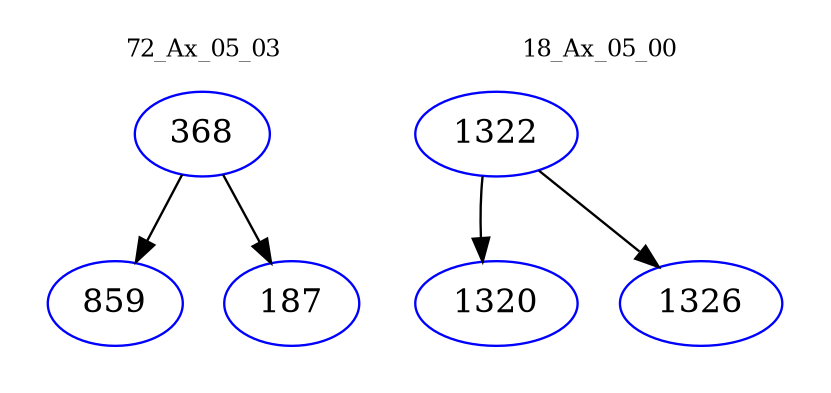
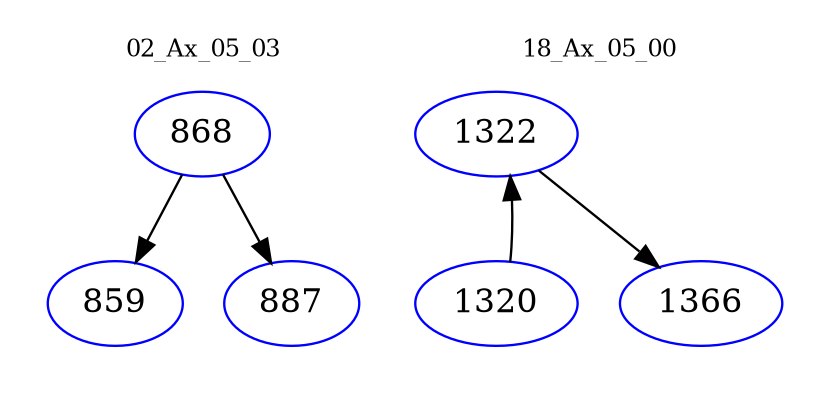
cluster "72_Ax_05_03": label "72_Ax_05_03" -> "02_Ax_05_03"
node "368": label "368" -> "868"
edge "1322" -> "1320": reversed
node "187": label "187" -> "887"
node "1326": label "1326" -> "1366"
